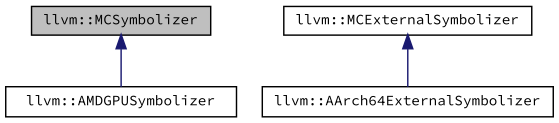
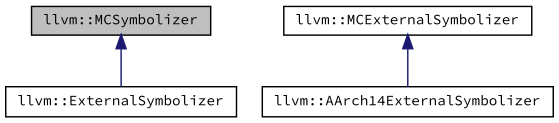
node "llvm::AMDGPUSymbolizer": label "llvm::AMDGPUSymbolizer" -> "llvm::ExternalSymbolizer"
node "llvm::AArch64ExternalSymbolizer": label "llvm::AArch64ExternalSymbolizer" -> "llvm::AArch14ExternalSymbolizer"
